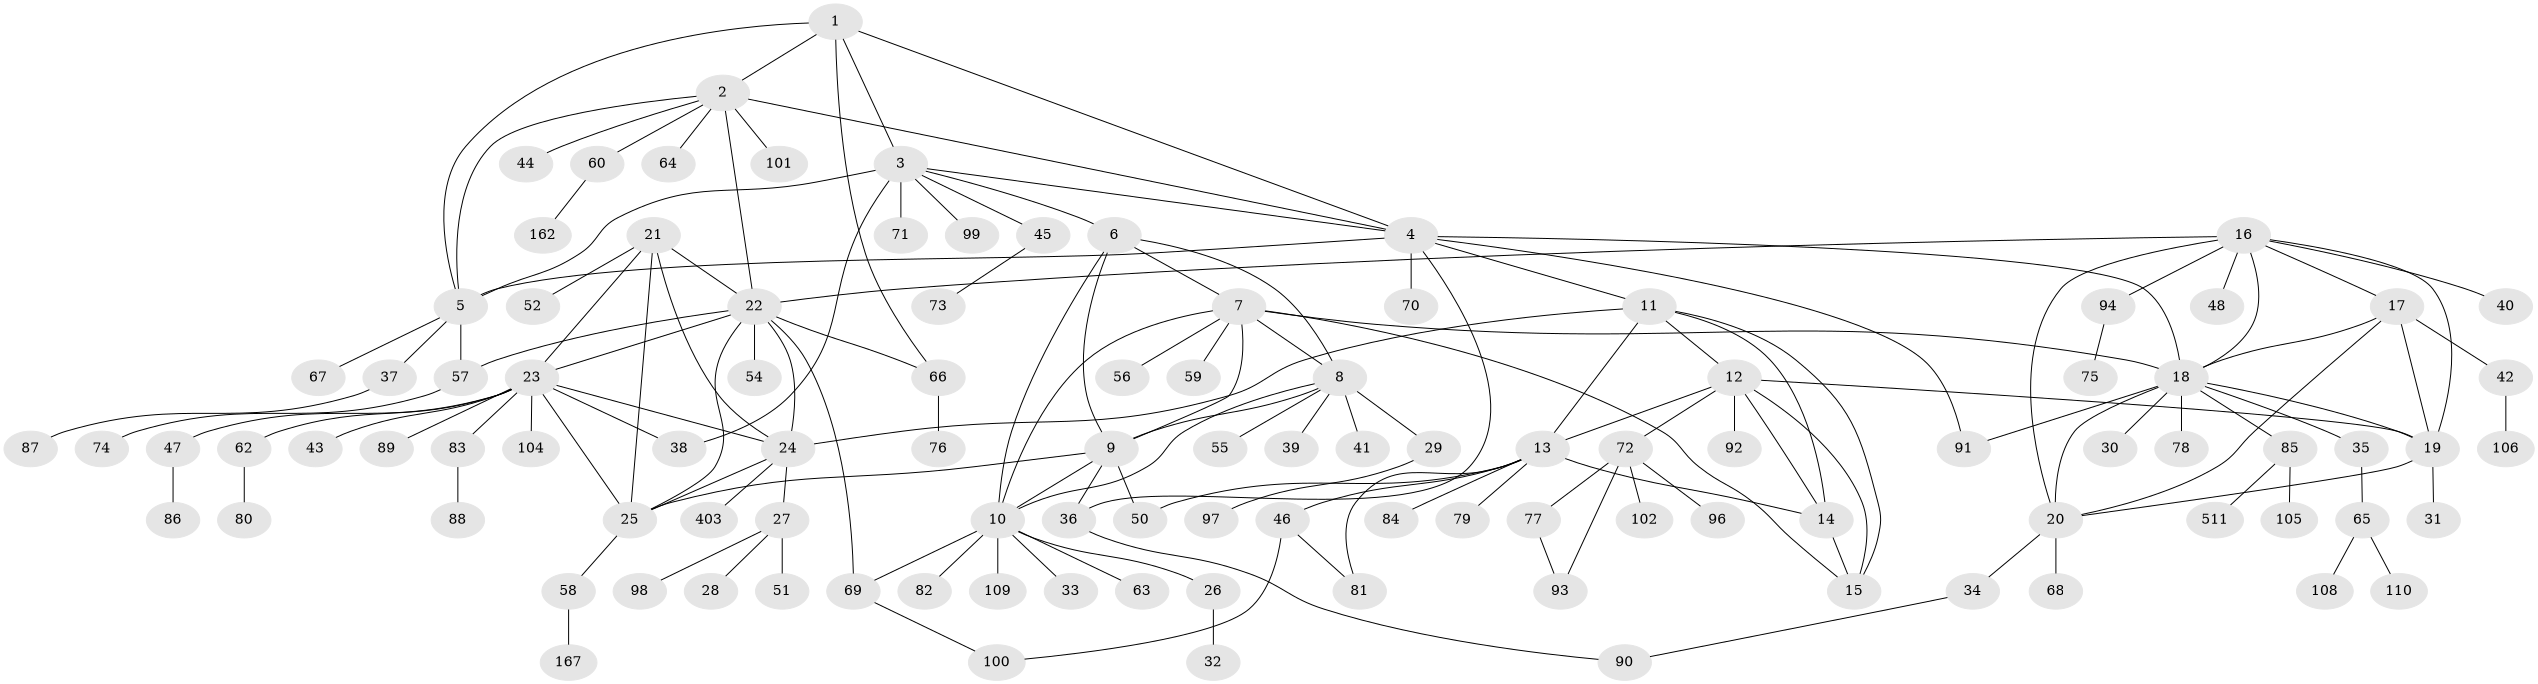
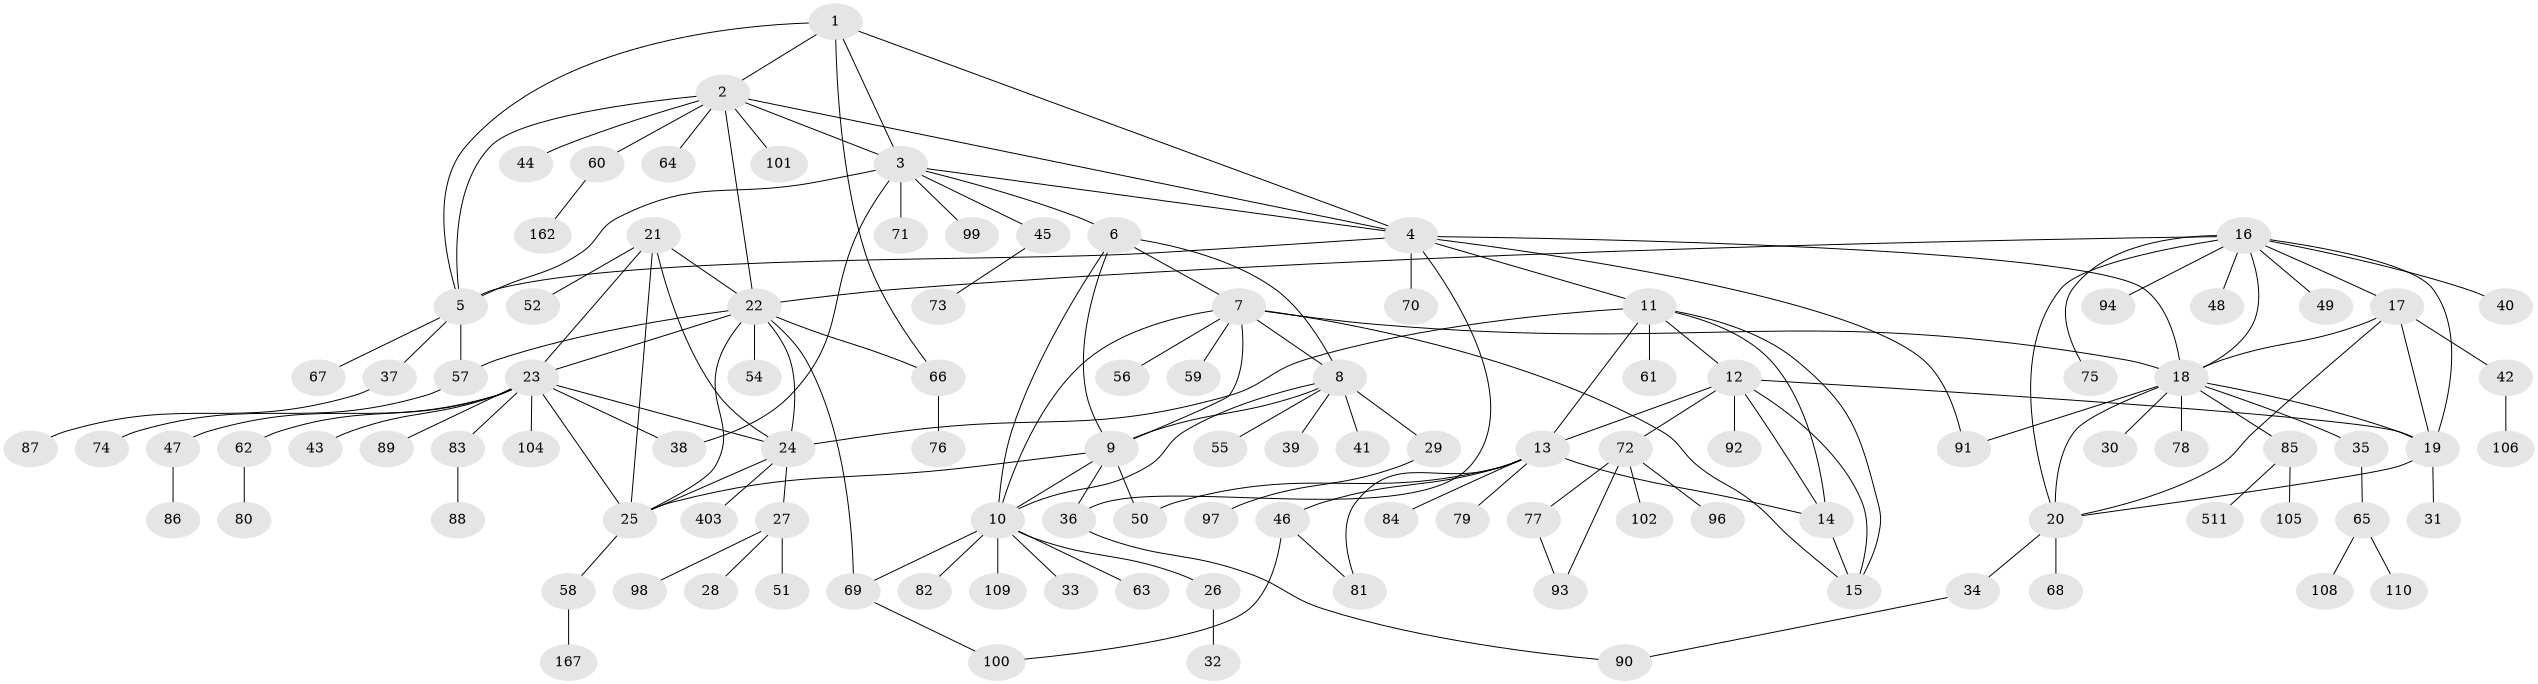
edge "2" -- "3": added
node "49": added
edge "94" -- "75": now "16" -- "75"
node "61": added
